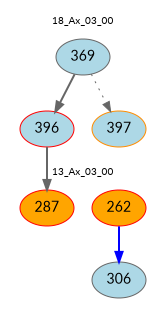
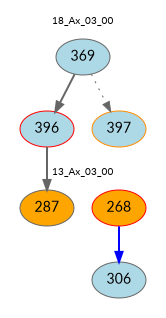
node "287": color red -> gray40
node "262": label "262" -> "268"
